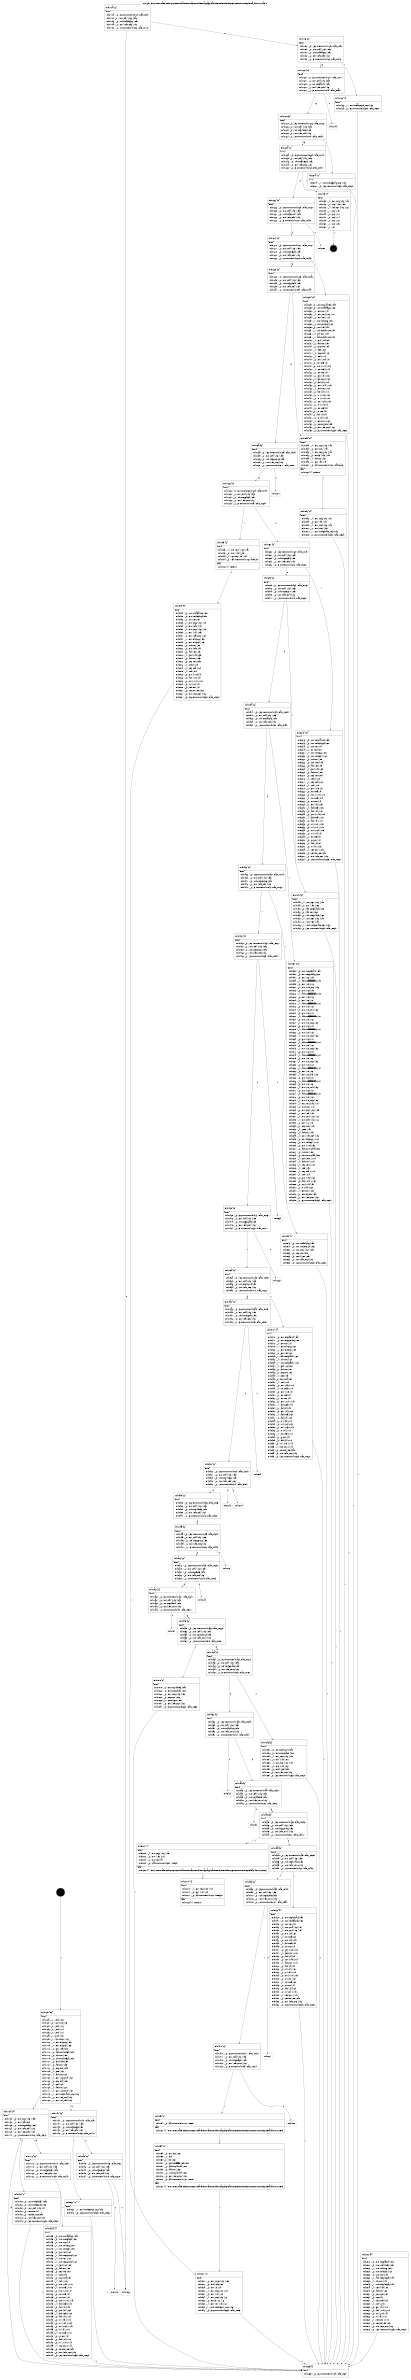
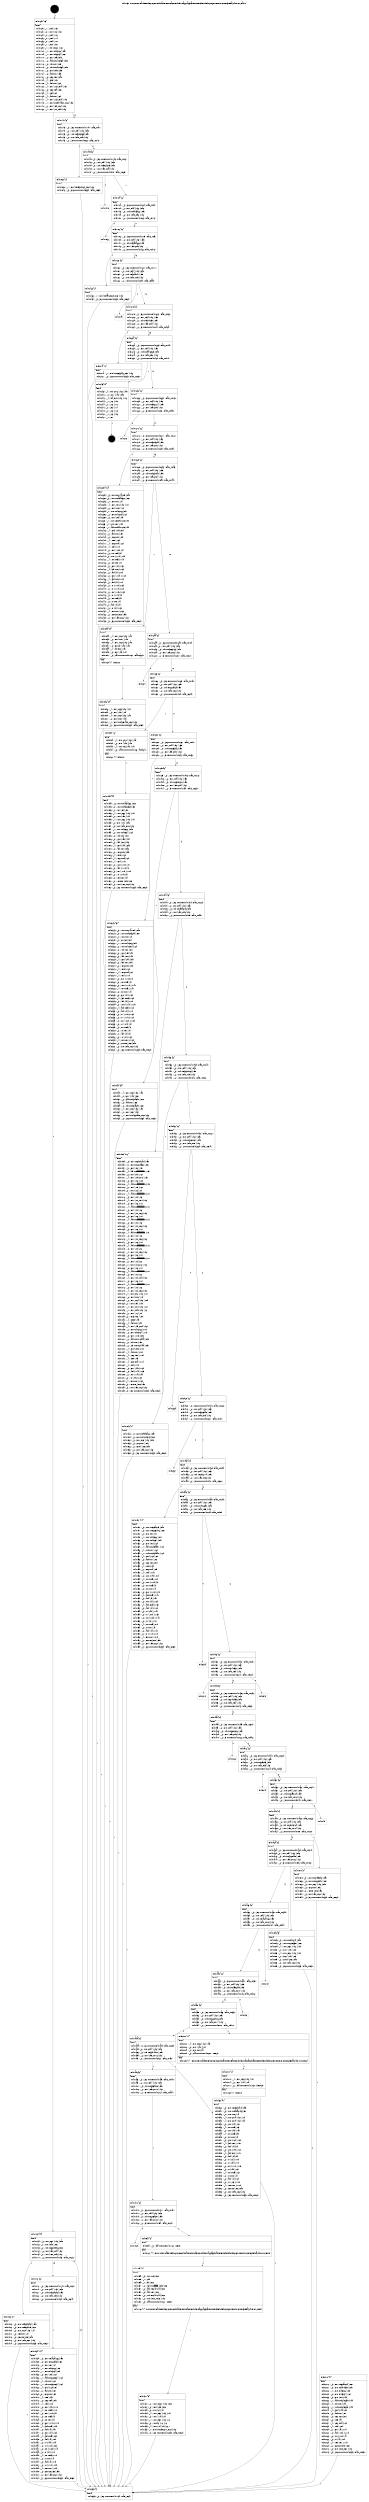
edge "0x401dd9 [99]" -> "0x401f21 [42]": now "0x401dd9 [99]" -> "0x40255b [5]"
node "0x402184": removed
edge "0x4017ae [28]" -> "0x401e63": now "0x4017ae [28]" -> "0x4017ca [28]"
